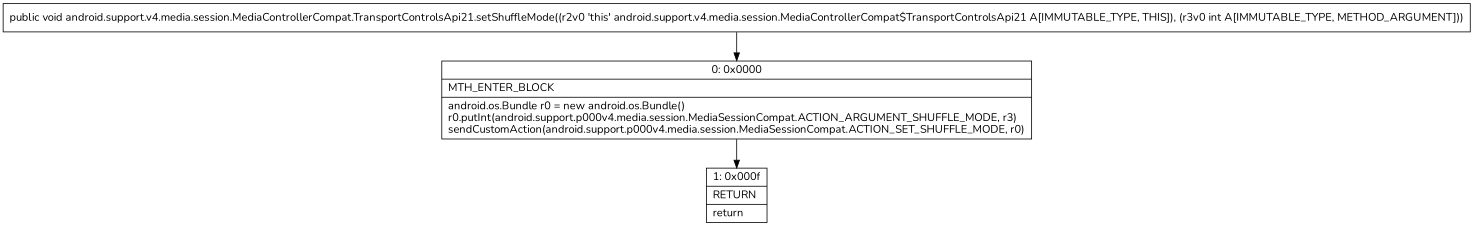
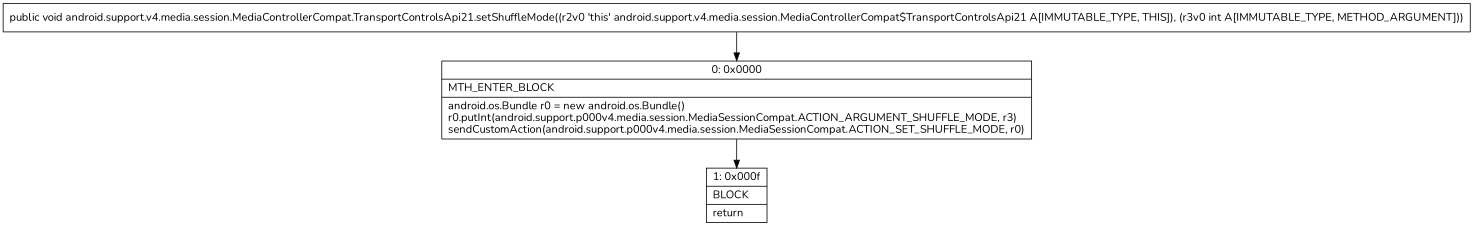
node "1: 0x000f": text "RETURN" -> "BLOCK"
